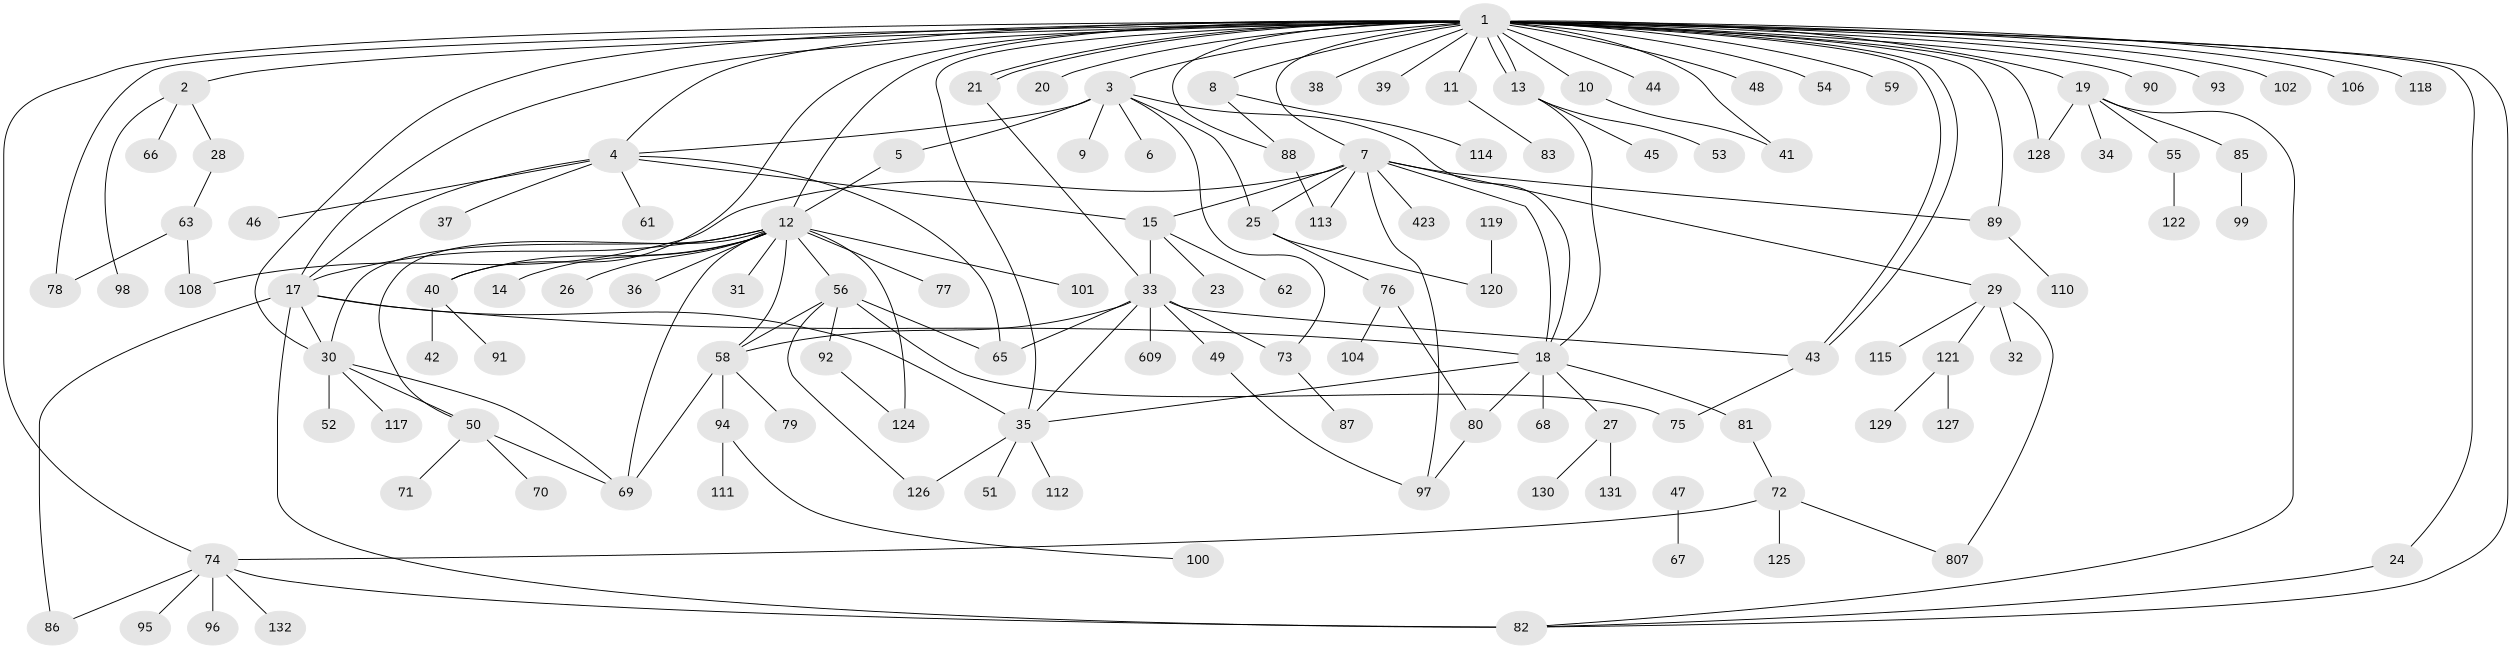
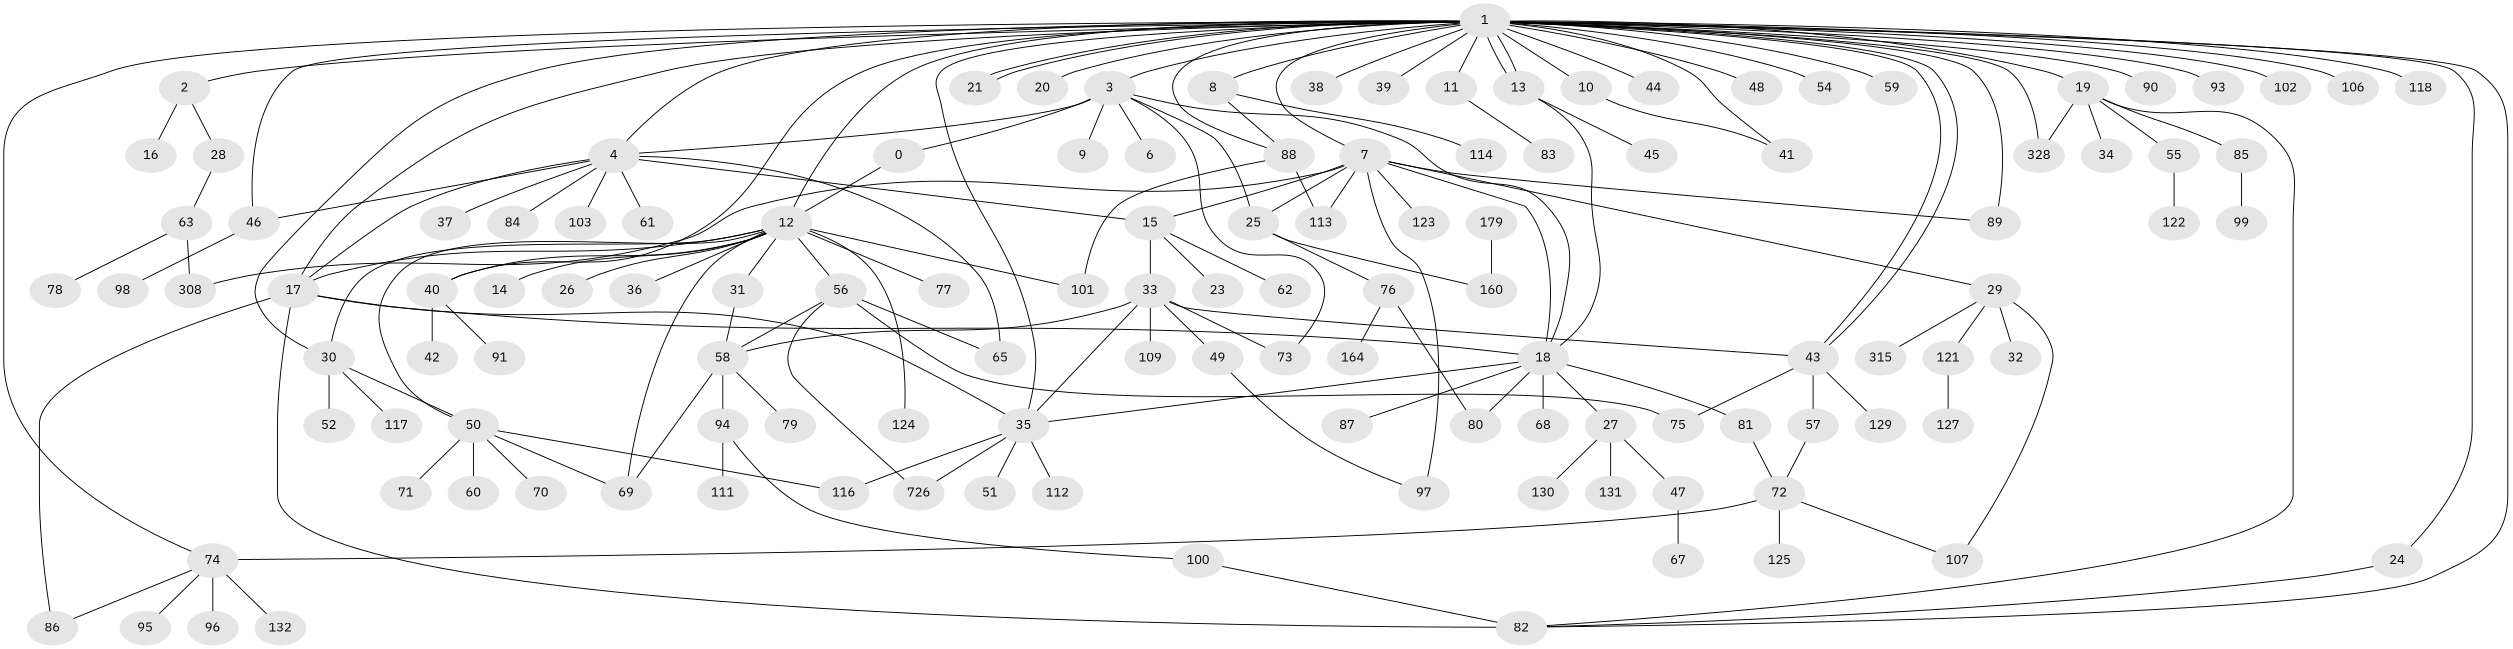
edge "1" -- "78": now "1" -- "46"
node "66": label "66" -> "16"
node "5": label "5" -> "0"
node "53": removed
node "128": label "128" -> "328"
edge "2" -- "98": now "46" -- "98"
edge "88" -- "101": added
edge "21" -- "33": removed
node "84": added
node "103": added
node "423": label "423" -> "123"
node "119": label "119" -> "179"
node "108": label "108" -> "308"
node "120": label "120" -> "160"
node "110": removed
edge "12" -- "58": now "31" -- "58"
edge "33" -- "65": removed
edge "17" -- "30": removed
node "92": removed
node "609": label "609" -> "109"
node "104": label "104" -> "164"
node "115": label "115" -> "315"
edge "73" -- "87": now "18" -- "87"
edge "121" -- "129": now "43" -- "129"
edge "30" -- "69": removed
node "57": added
edge "80" -- "97": removed
edge "27" -- "47": added
node "60": added
node "116": added
node "126": label "126" -> "726"
node "807": label "807" -> "107"
edge "74" -- "82": now "100" -- "82"
